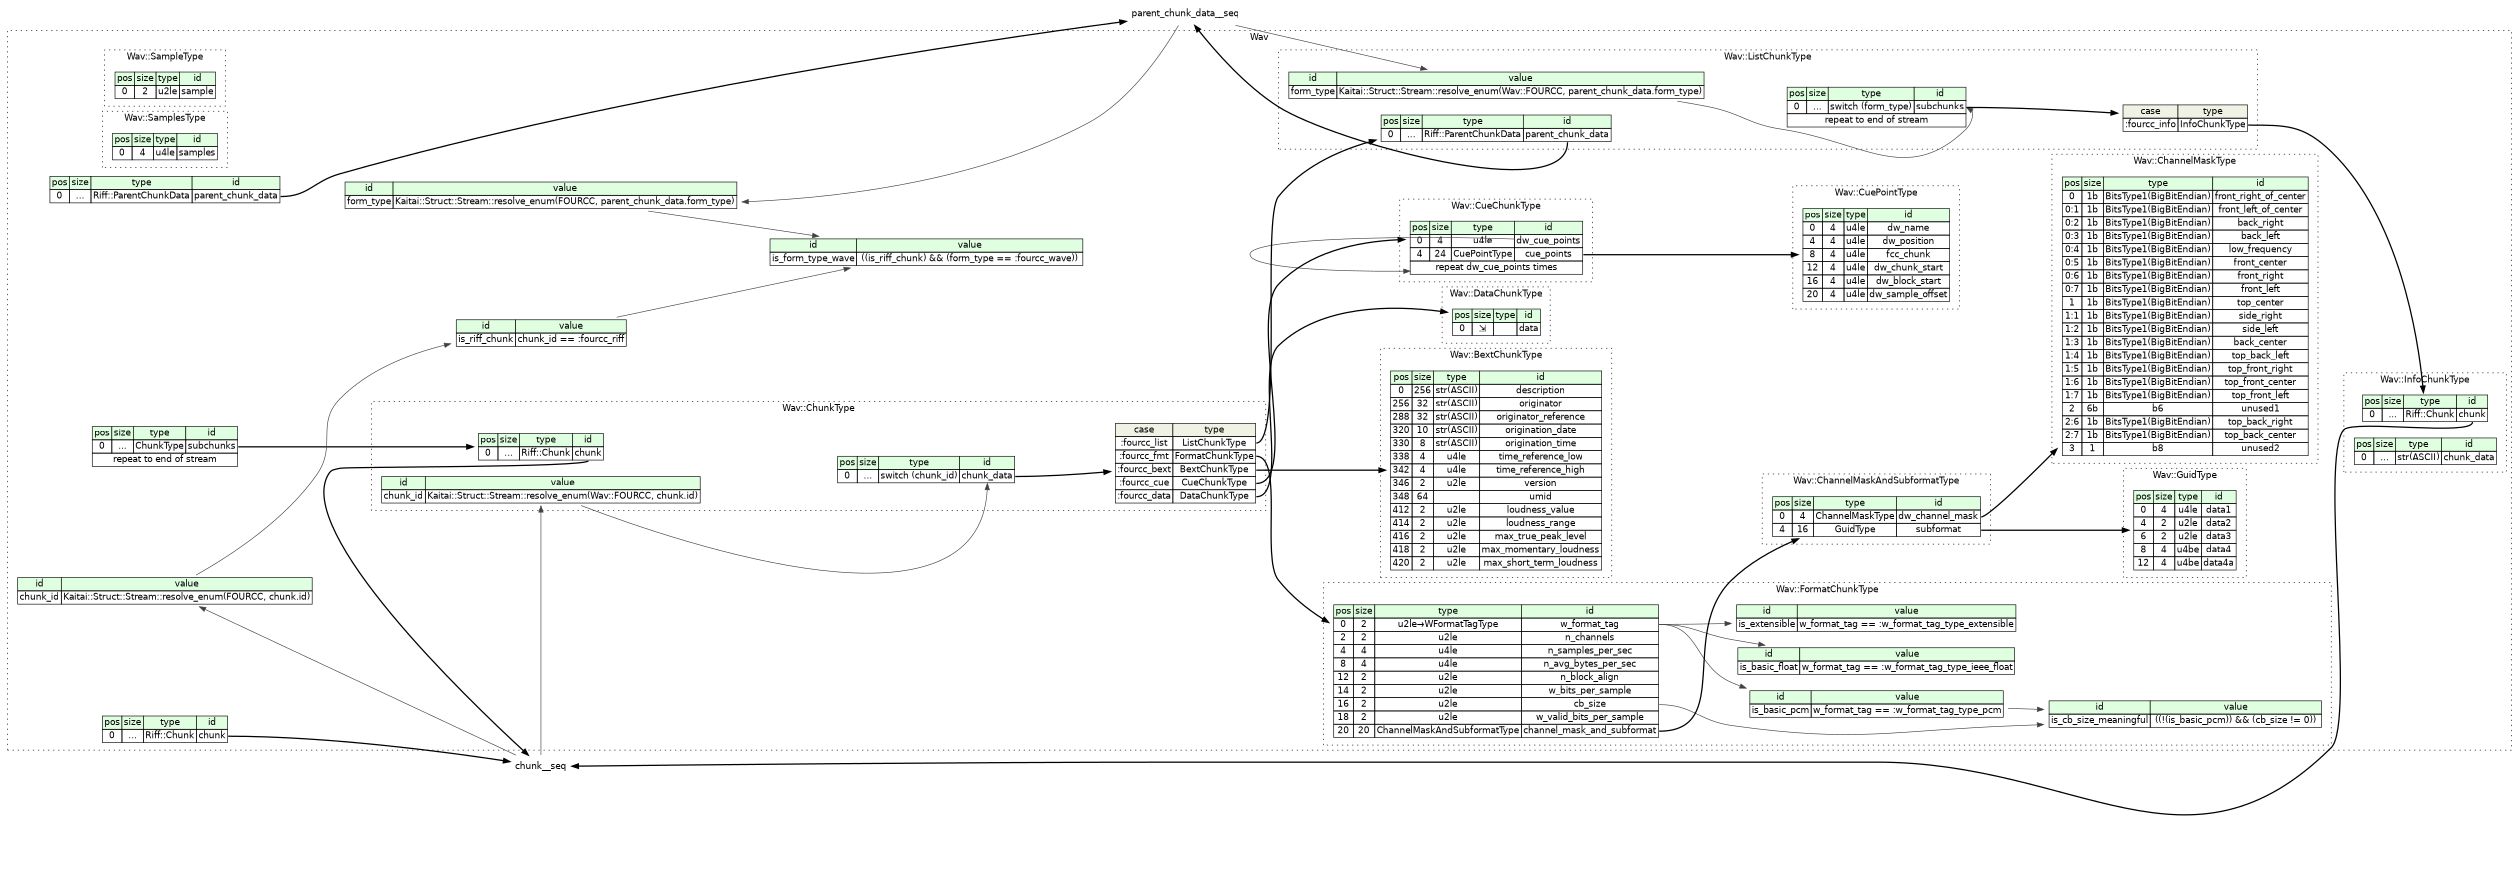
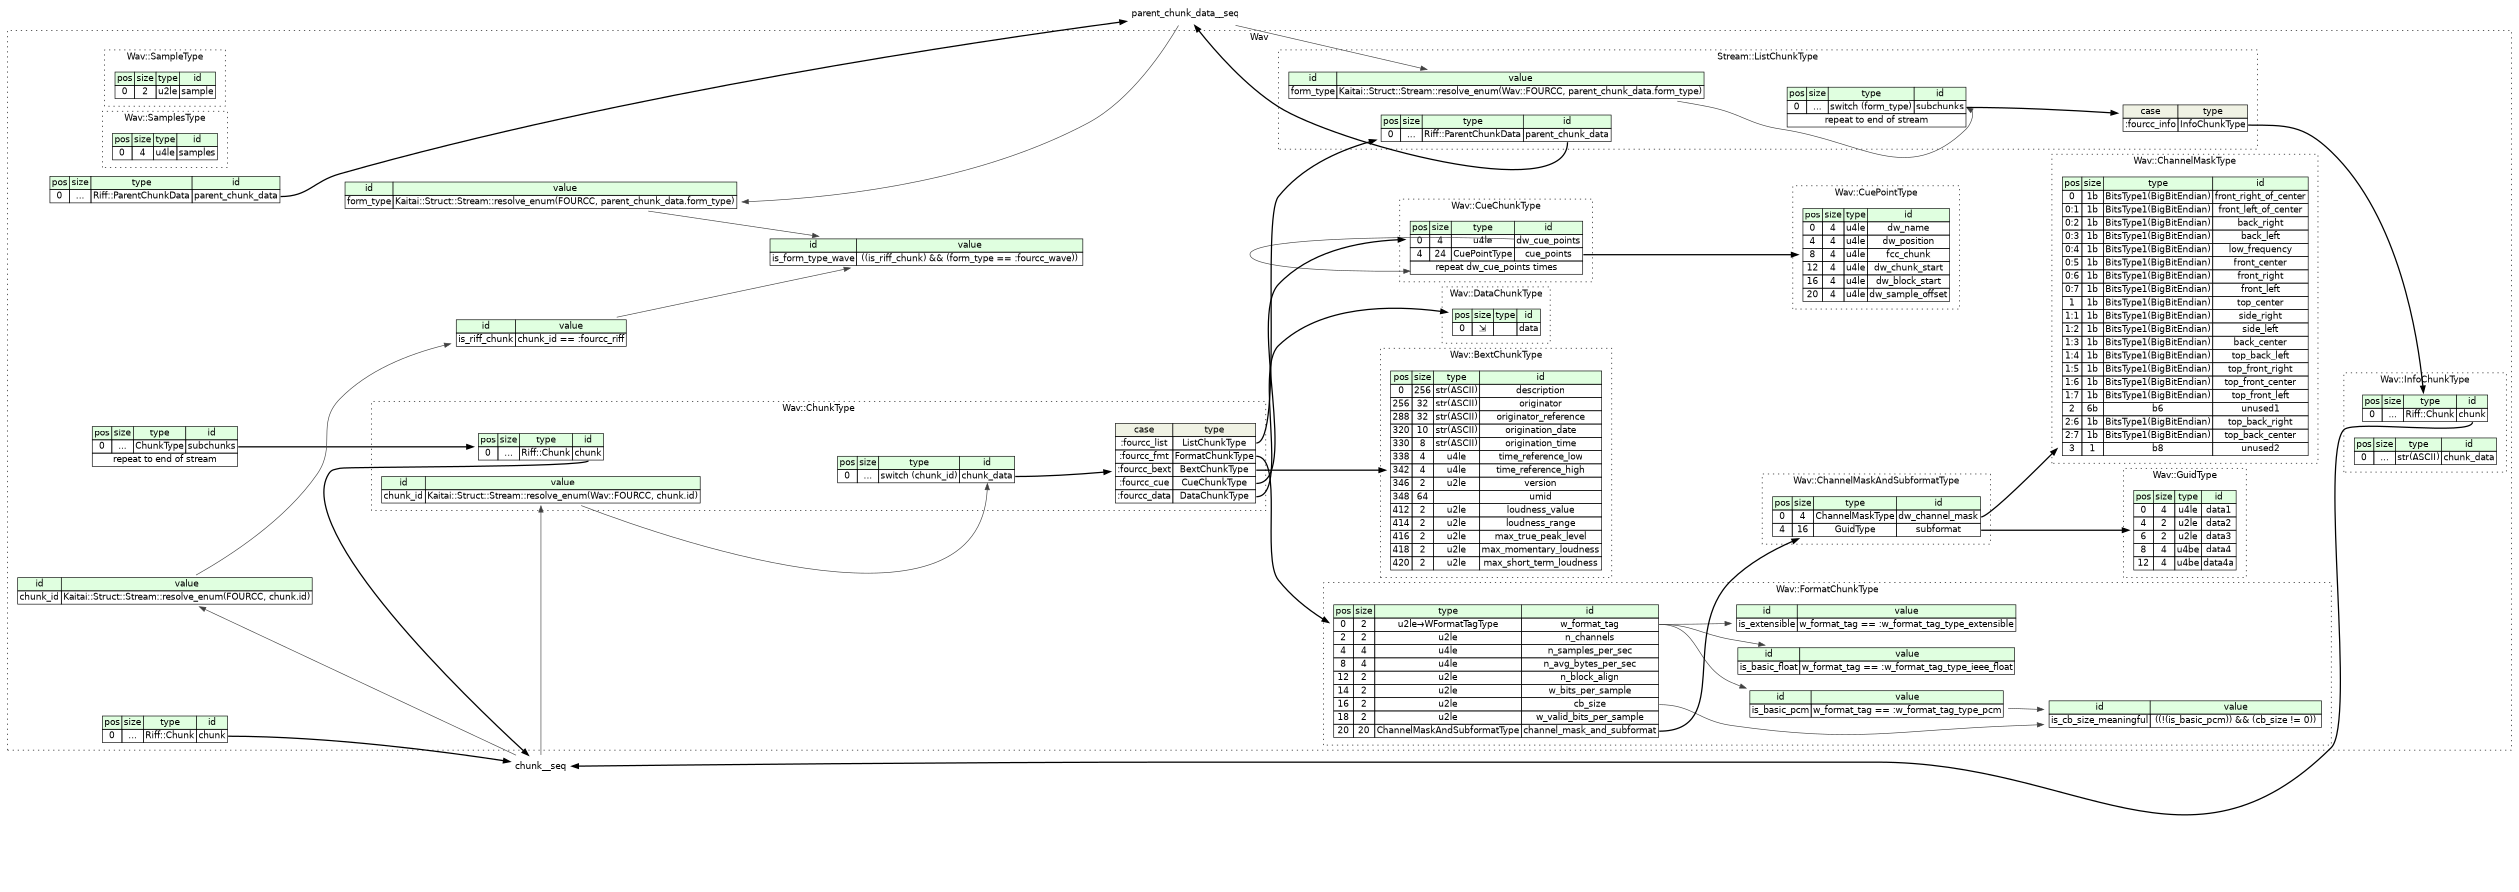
cluster "Wav::ListChunkType": label "Wav::ListChunkType" -> "Stream::ListChunkType"
